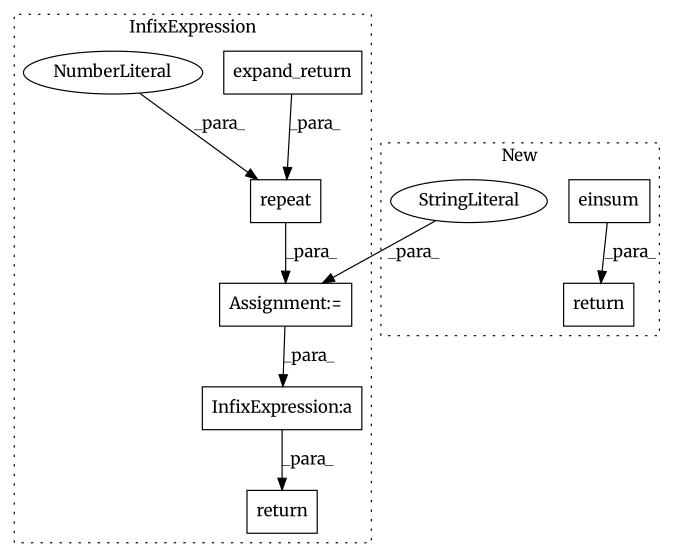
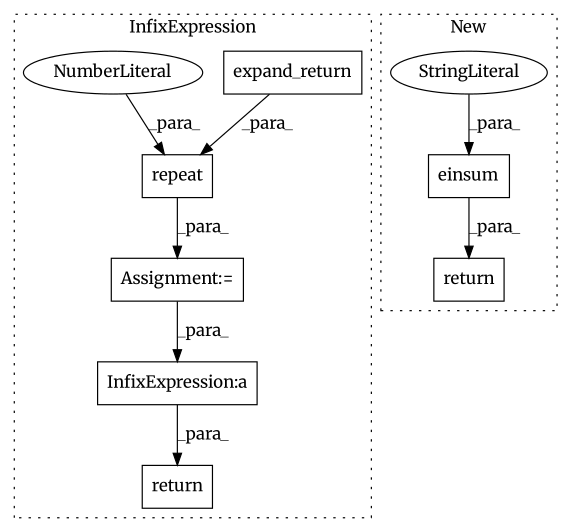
edge "StringLiteral" -> "Assignment:=": now "StringLiteral" -> "einsum"
